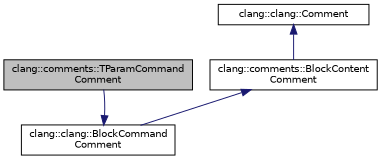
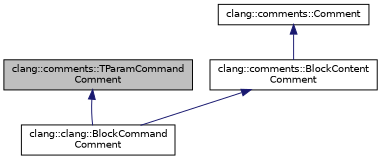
node "clang::clang::Comment": label "clang::clang::Comment" -> "clang::comments::Comment"
edge "clang::comments::TParamCommand Comment" -> "clang::clang::BlockCommand Comment": reversed
